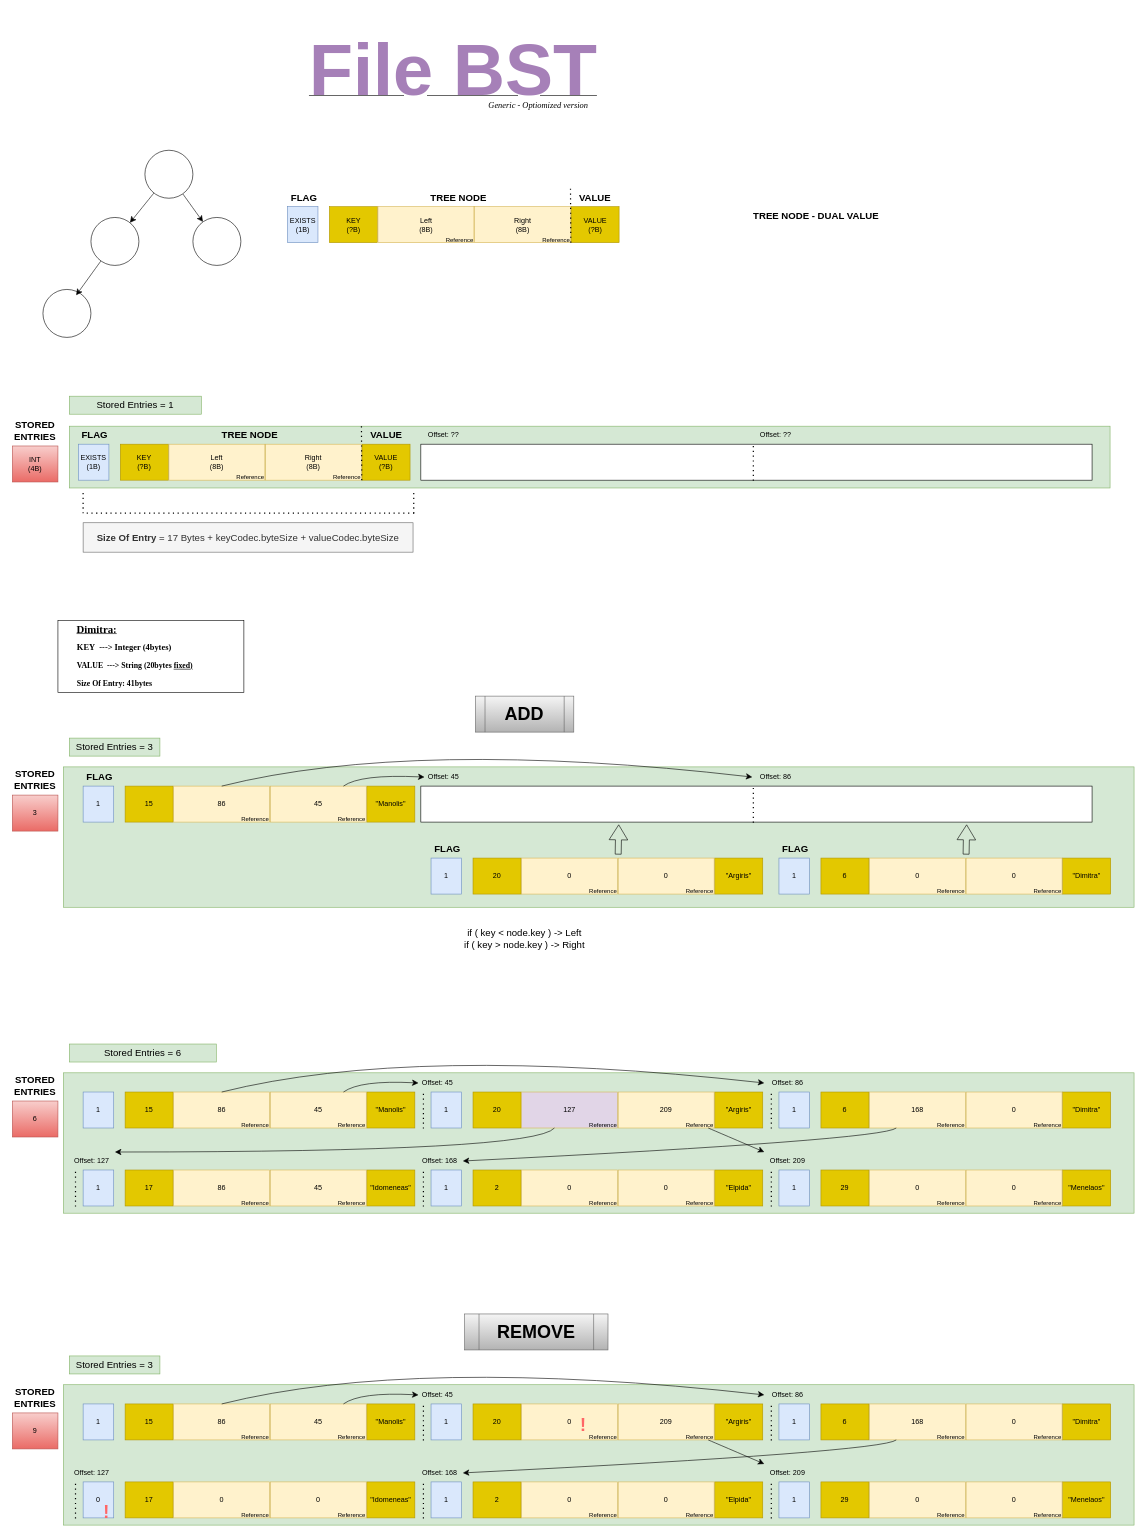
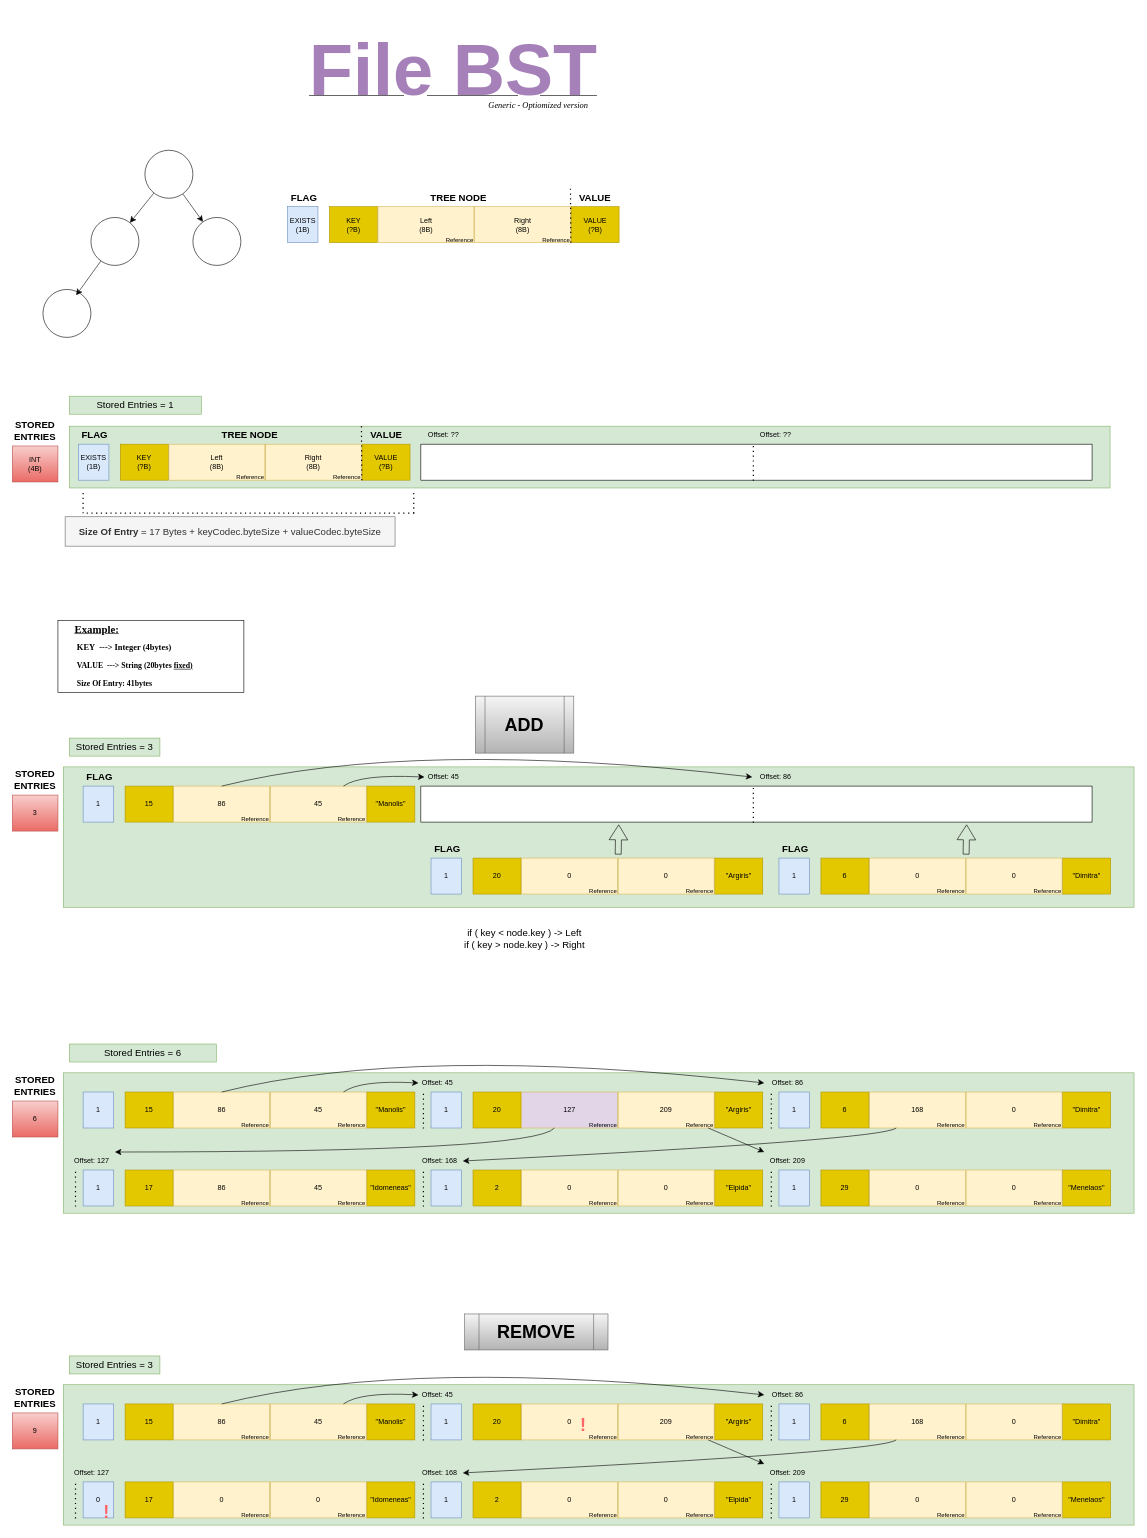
node "TREE NODE - DUAL VALUE": removed
node "Size Of Entry = 17 Bytes + keyCodec.byteSize + valueCodec.byteSize": moved (248, 538) -> (230, 532)
node "Dimitra:": label "Dimitra:" -> "Example:"
node "ADD": size 98x36 -> 98x57
